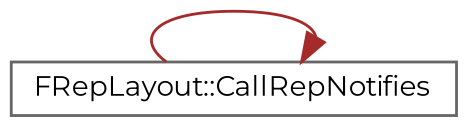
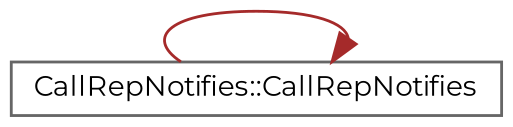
node "FRepLayout::CallRepNotifies": label "FRepLayout::CallRepNotifies" -> "CallRepNotifies::CallRepNotifies"
